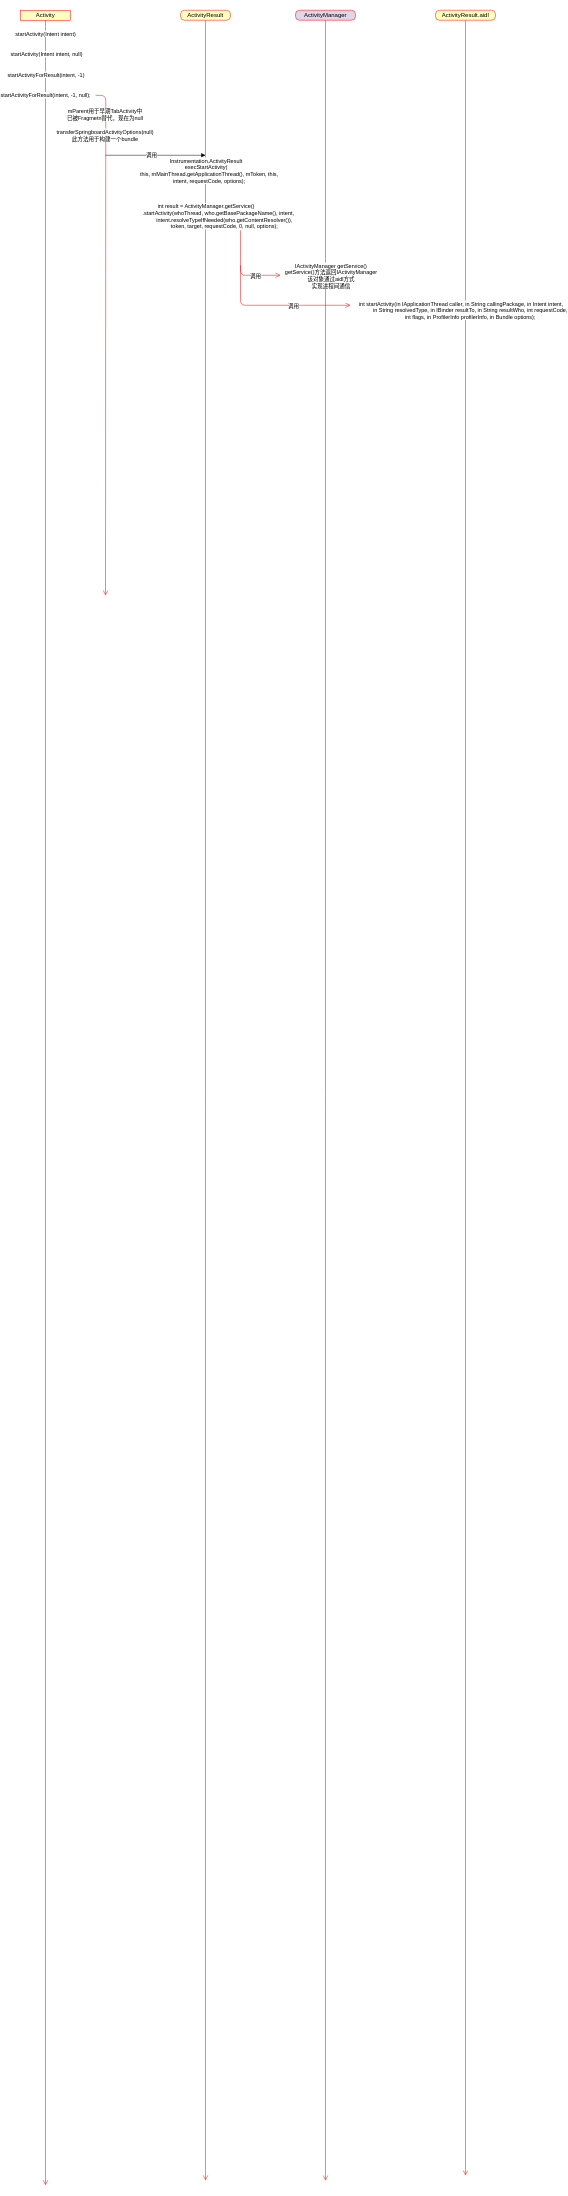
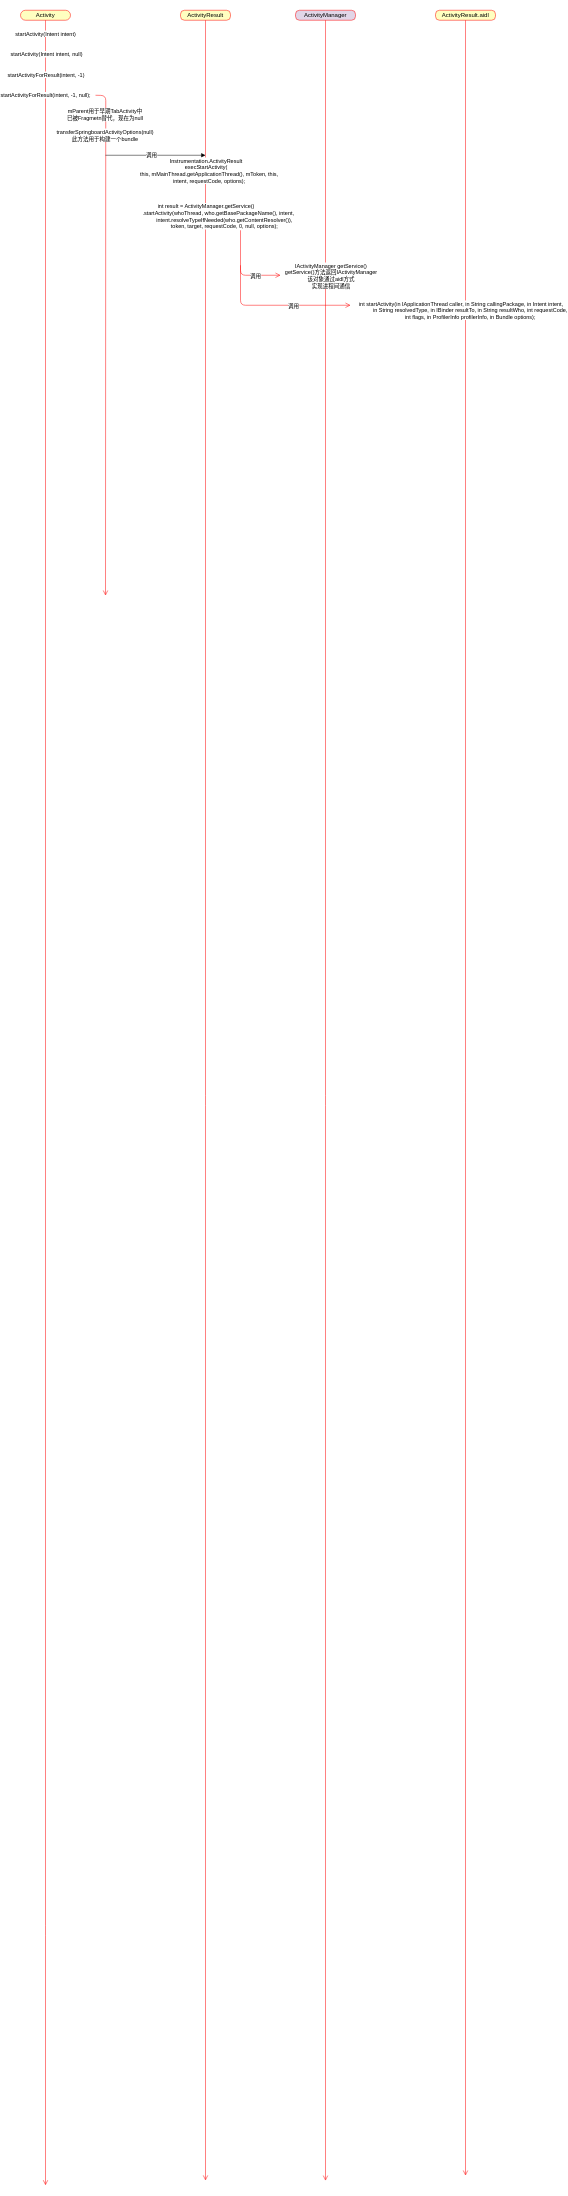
node "Activity": shape rectangle -> rounded rectangle
